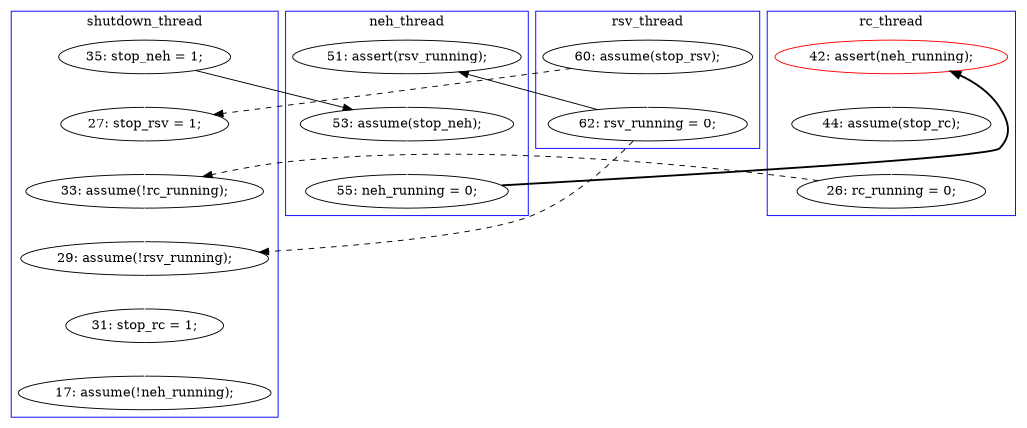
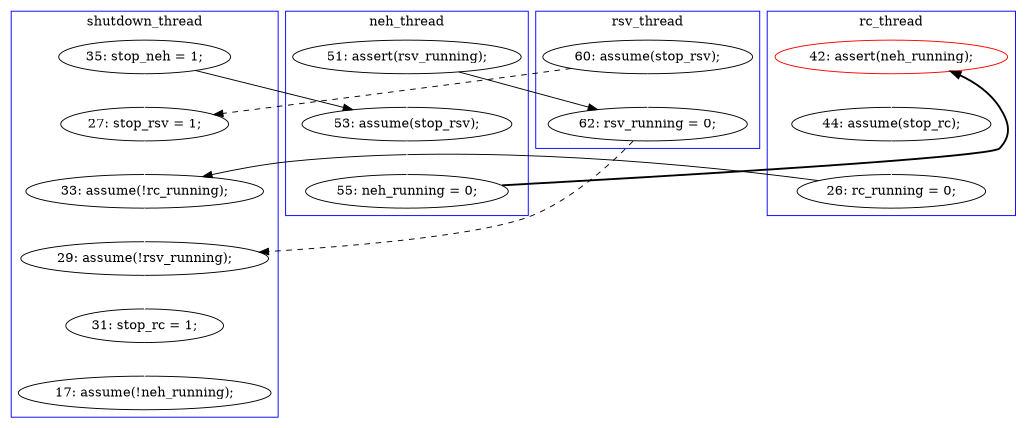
edge "62: rsv_running = 0;" -> "51: assert(rsv_running);": reversed
node "53: assume(stop_neh);": label "53: assume(stop_neh);" -> "53: assume(stop_rsv);"
edge "26: rc_running = 0;" -> "33: assume(!rc_running);": style dashed -> solid
